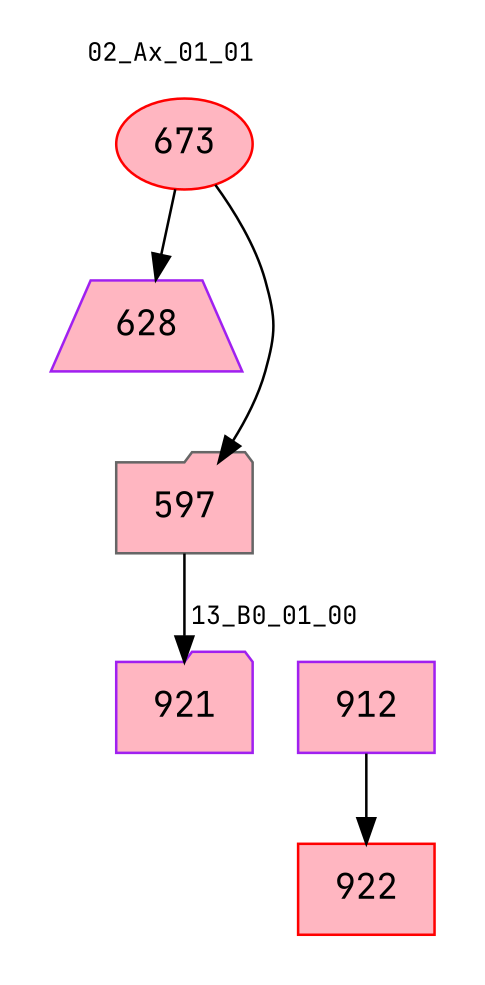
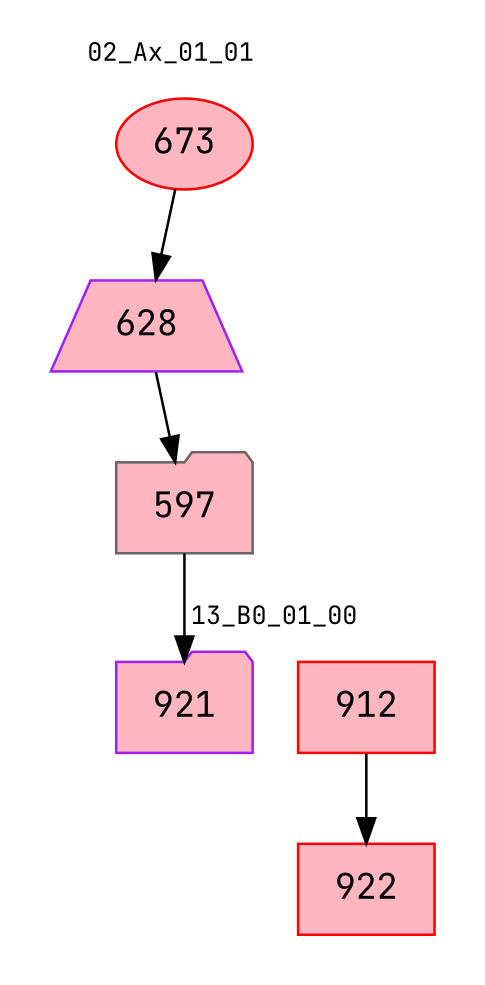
edge "673" -> "597": now "628" -> "597"
node "912": color purple -> red
